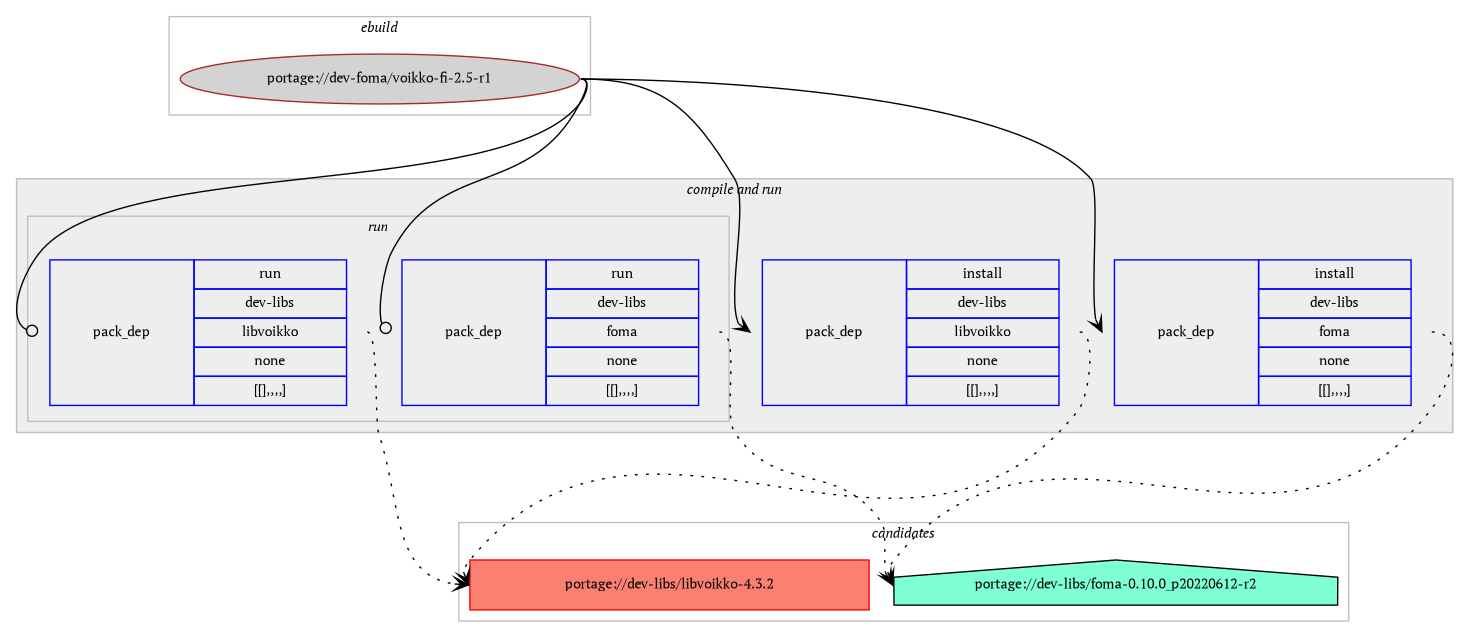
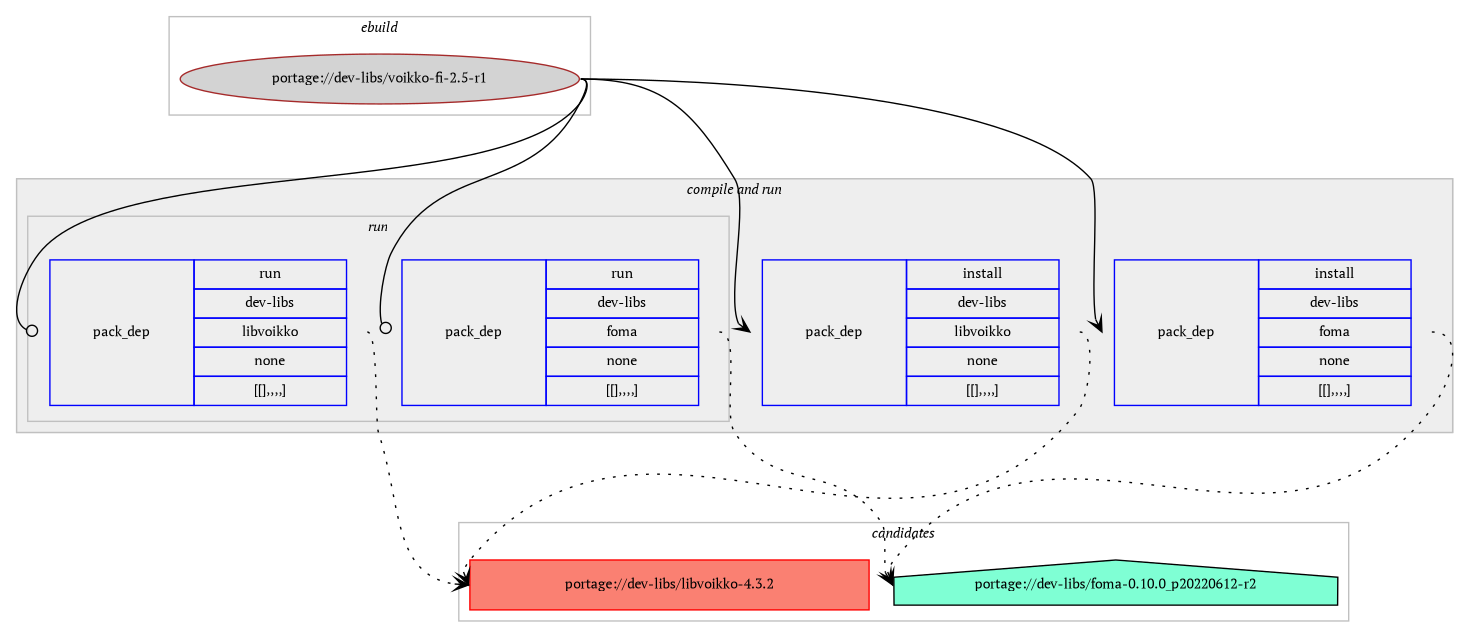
node "portage://dev-foma/voikko-fi-2.5-r1": label "portage://dev-foma/voikko-fi-2.5-r1" -> "portage://dev-libs/voikko-fi-2.5-r1"
